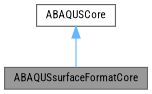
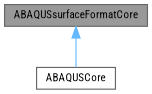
edge "ABAQUSsurfaceFormatCore" -> "ABAQUSCore": reversed
